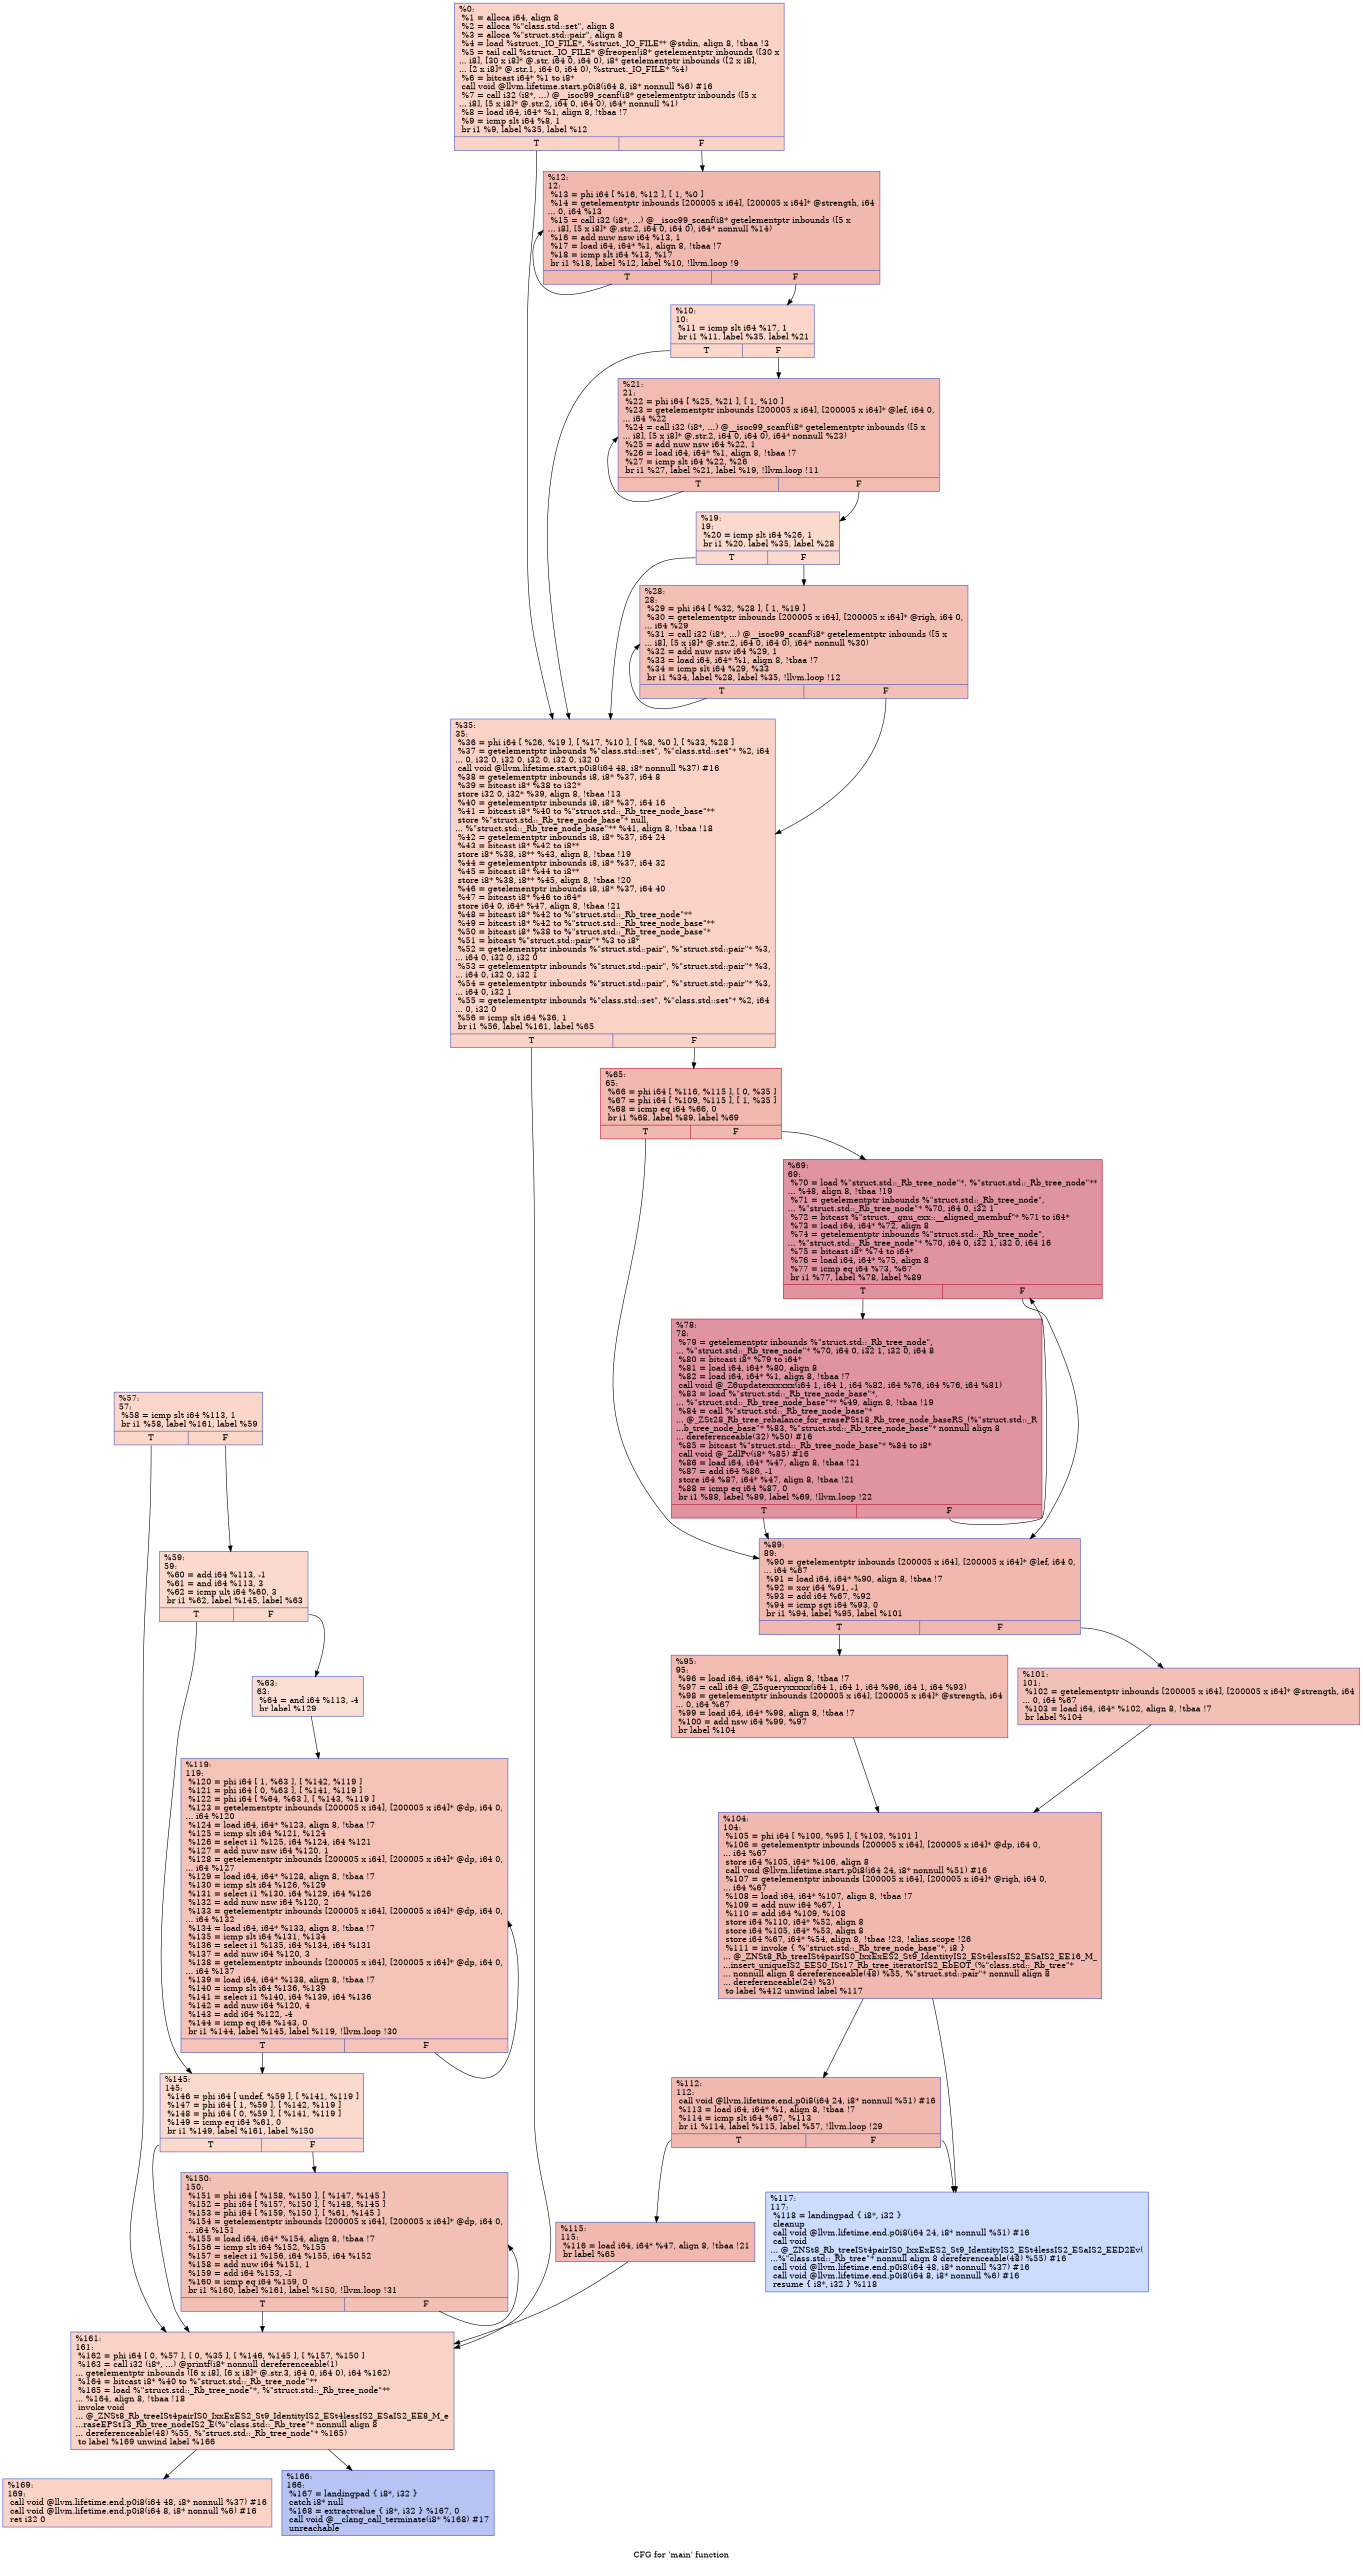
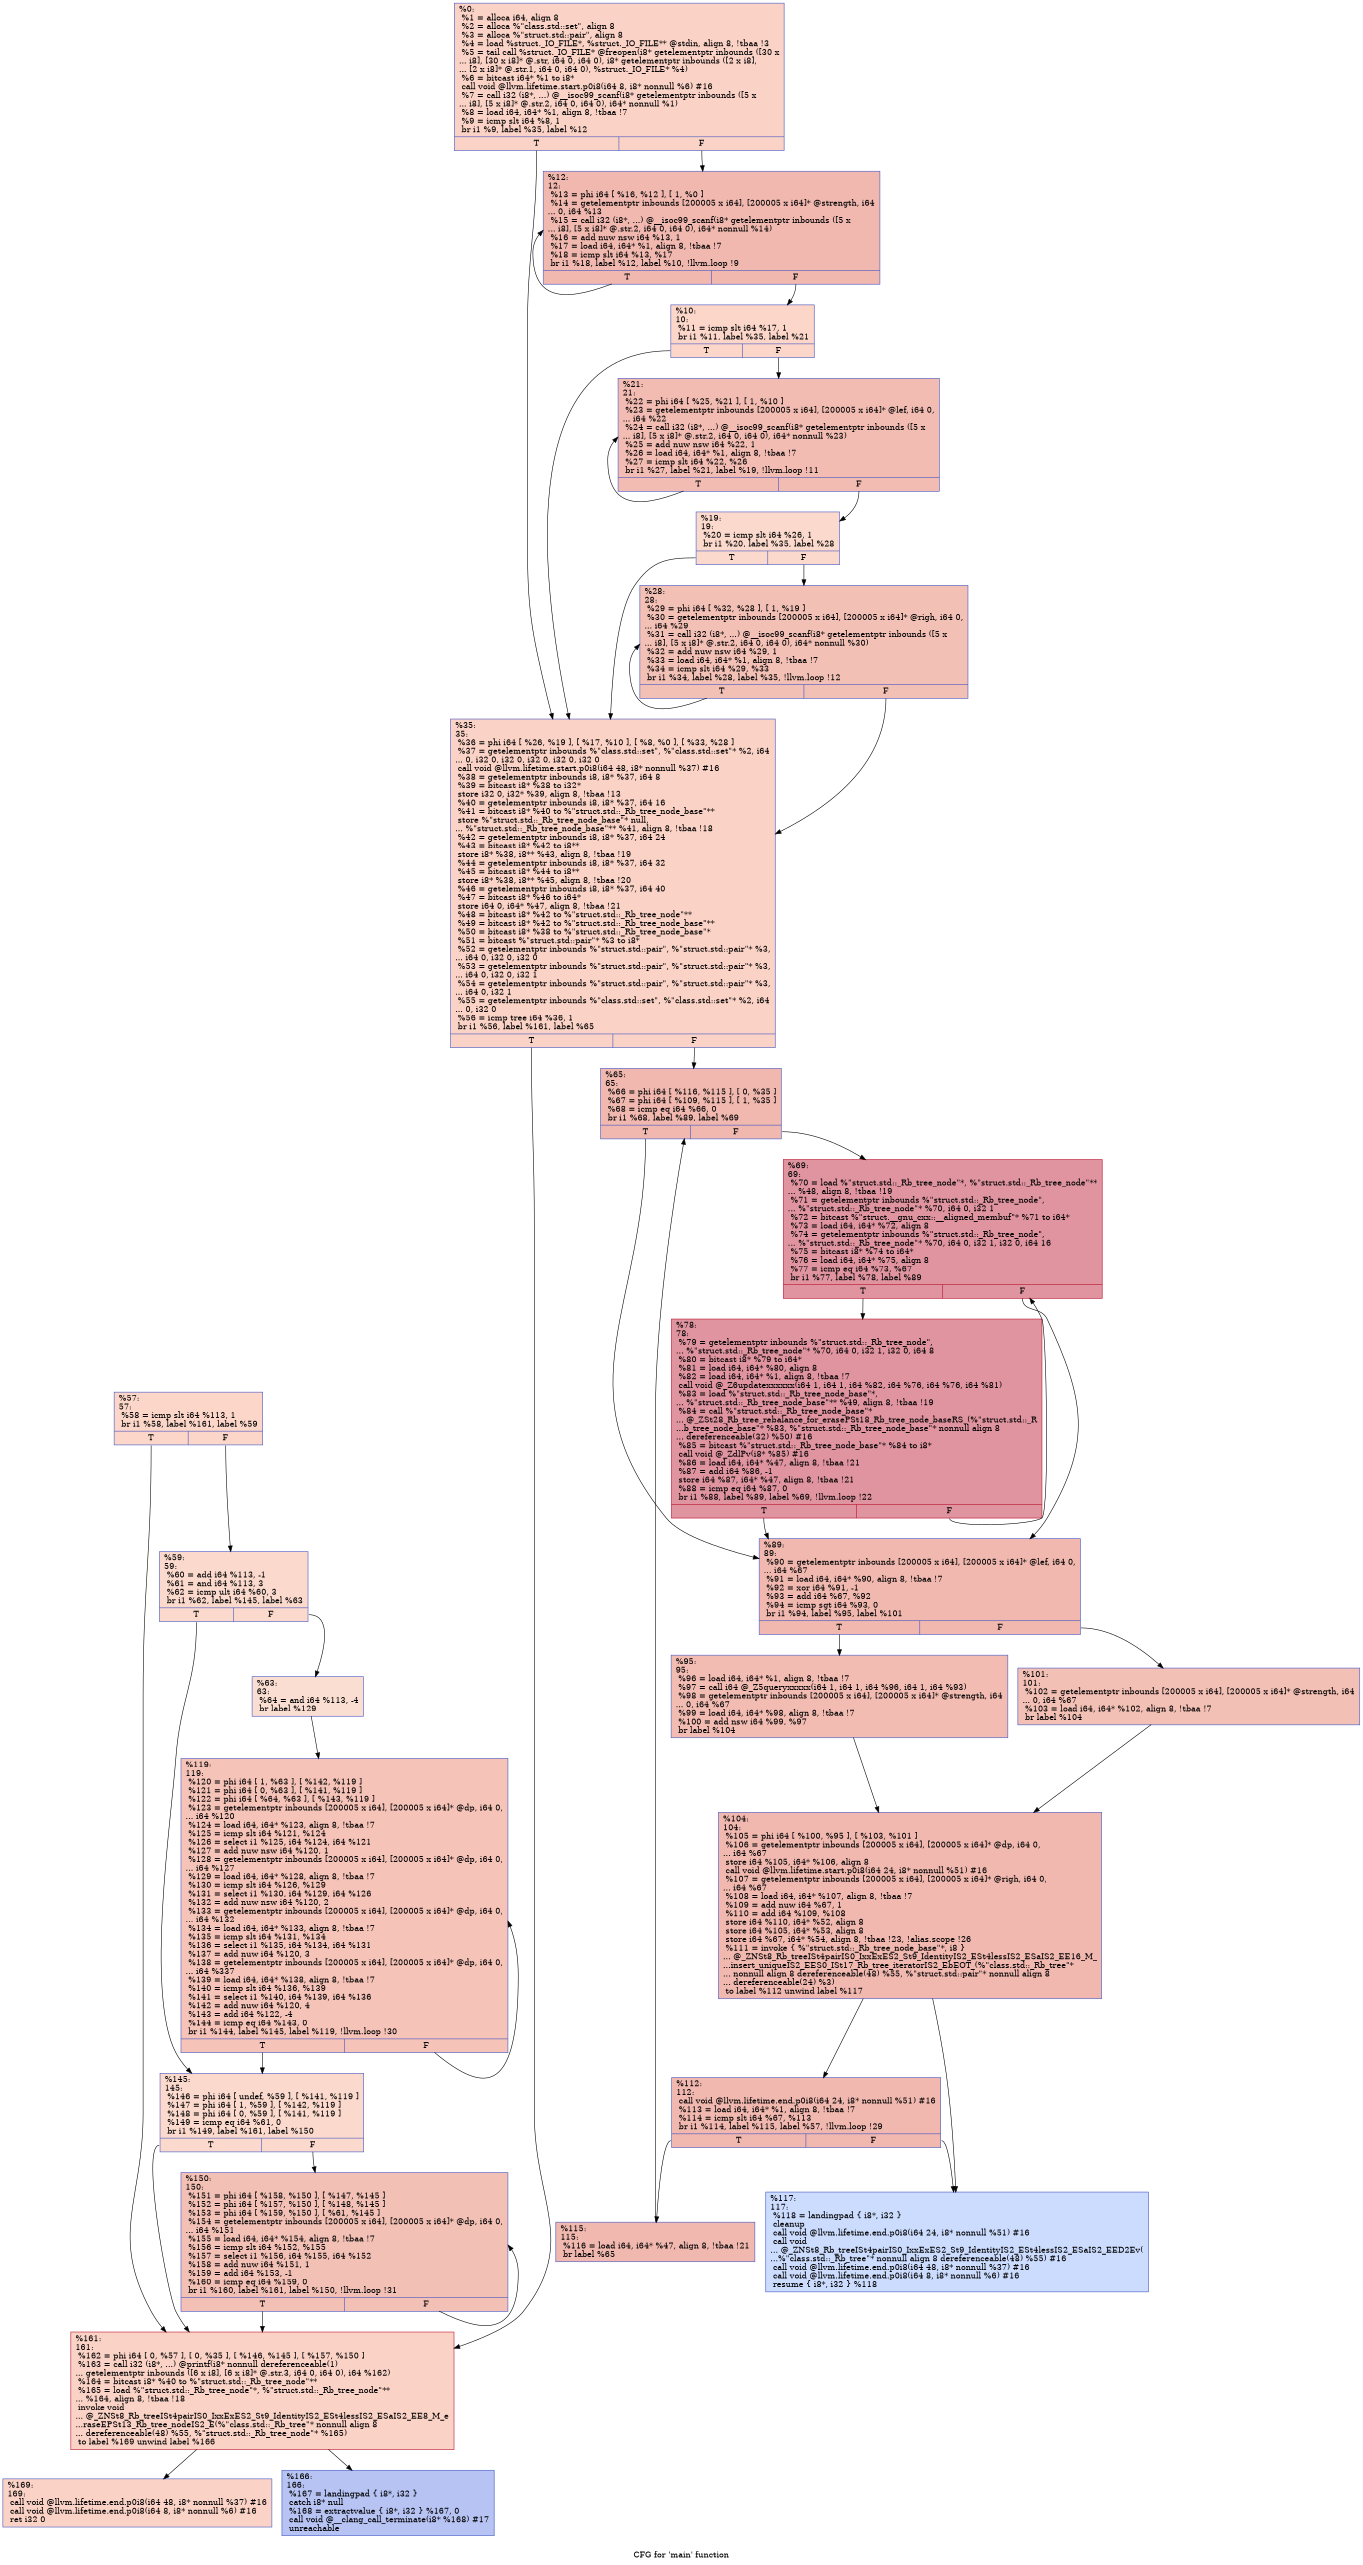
node "%35:": text "%56 = icmp slt i64 %36, 1" -> "%56 = icmp tree i64 %36, 1"
node "%65:": color #b70d28ff -> #3d50c3ff
node "%119:": text "... i64 %137" -> "... i64 %337"
node "%104:": text "to label %412 unwind label %117" -> "to label %112 unwind label %117"
edge "%115:" -> "%161:": now "%115:" -> "%65:"
node "%161:": color #3d50c3ff -> #b70d28ff
